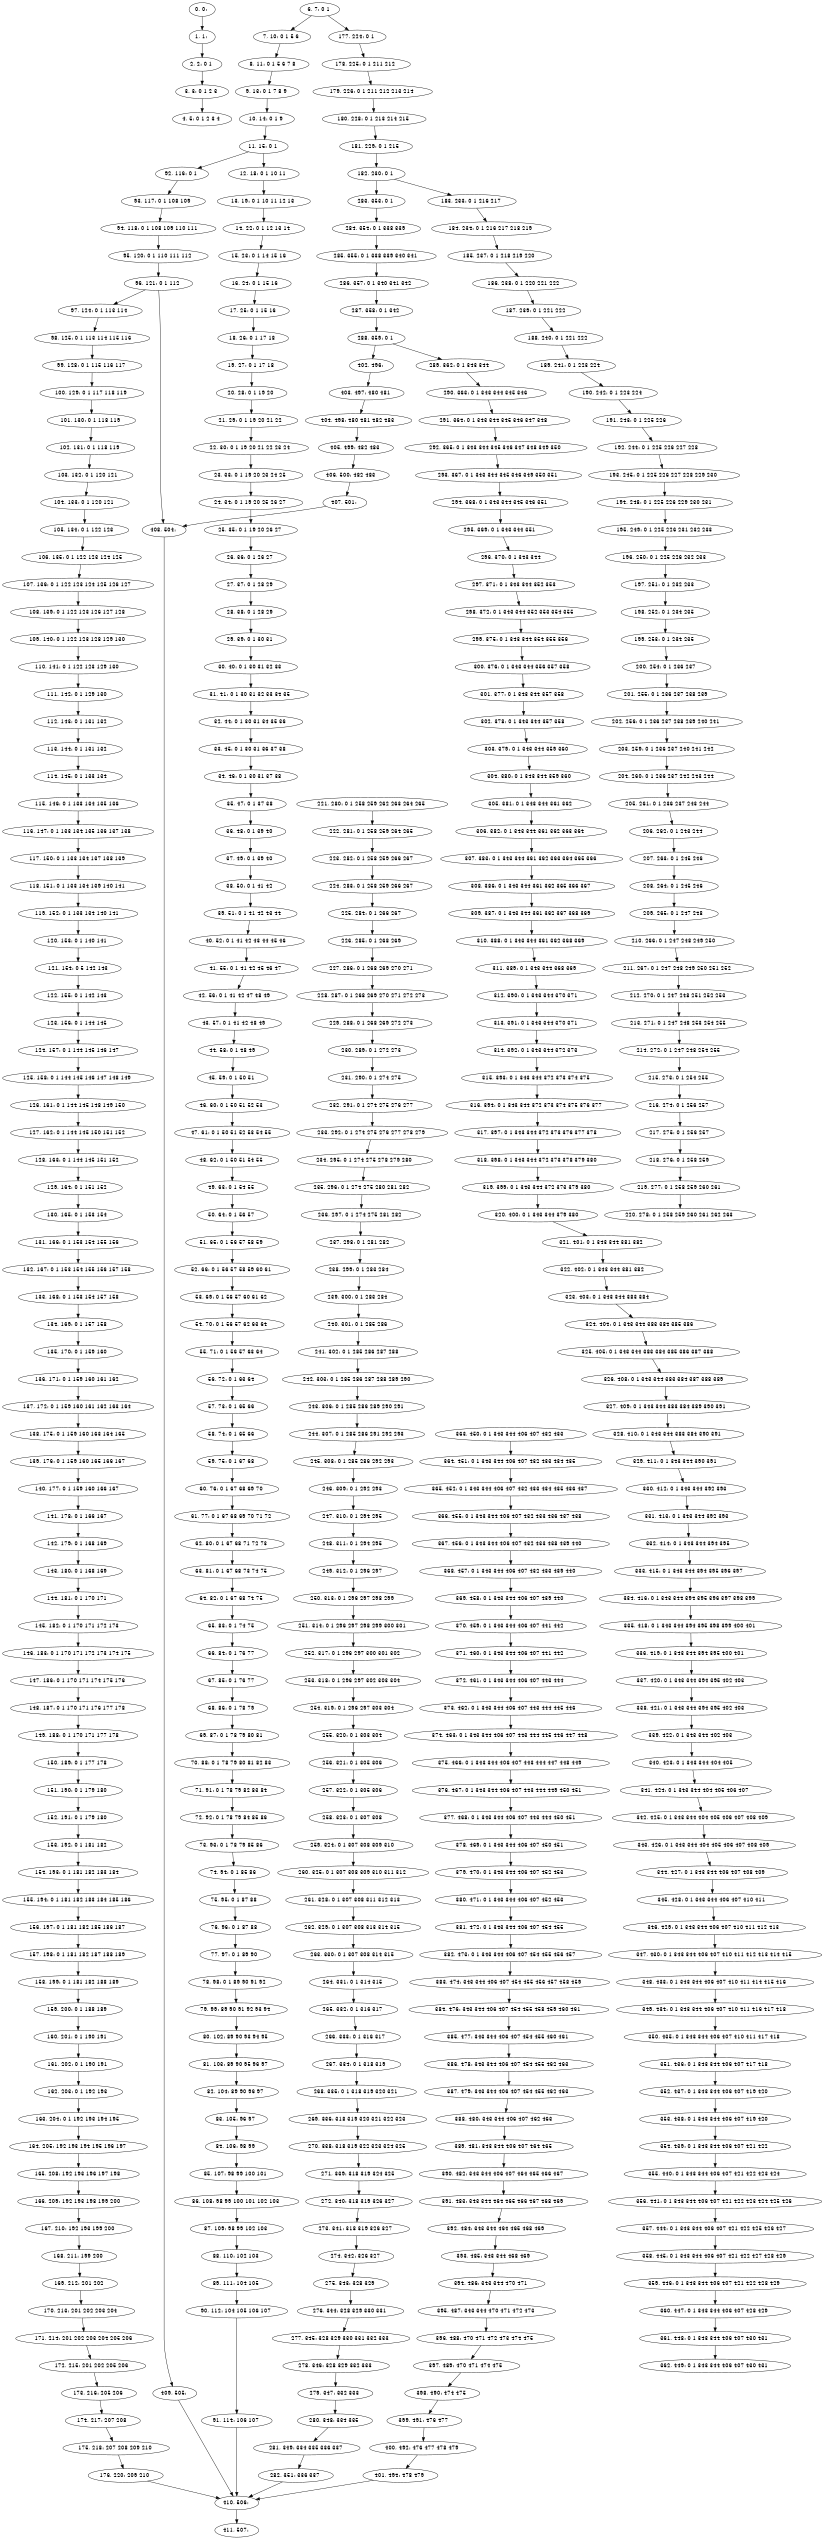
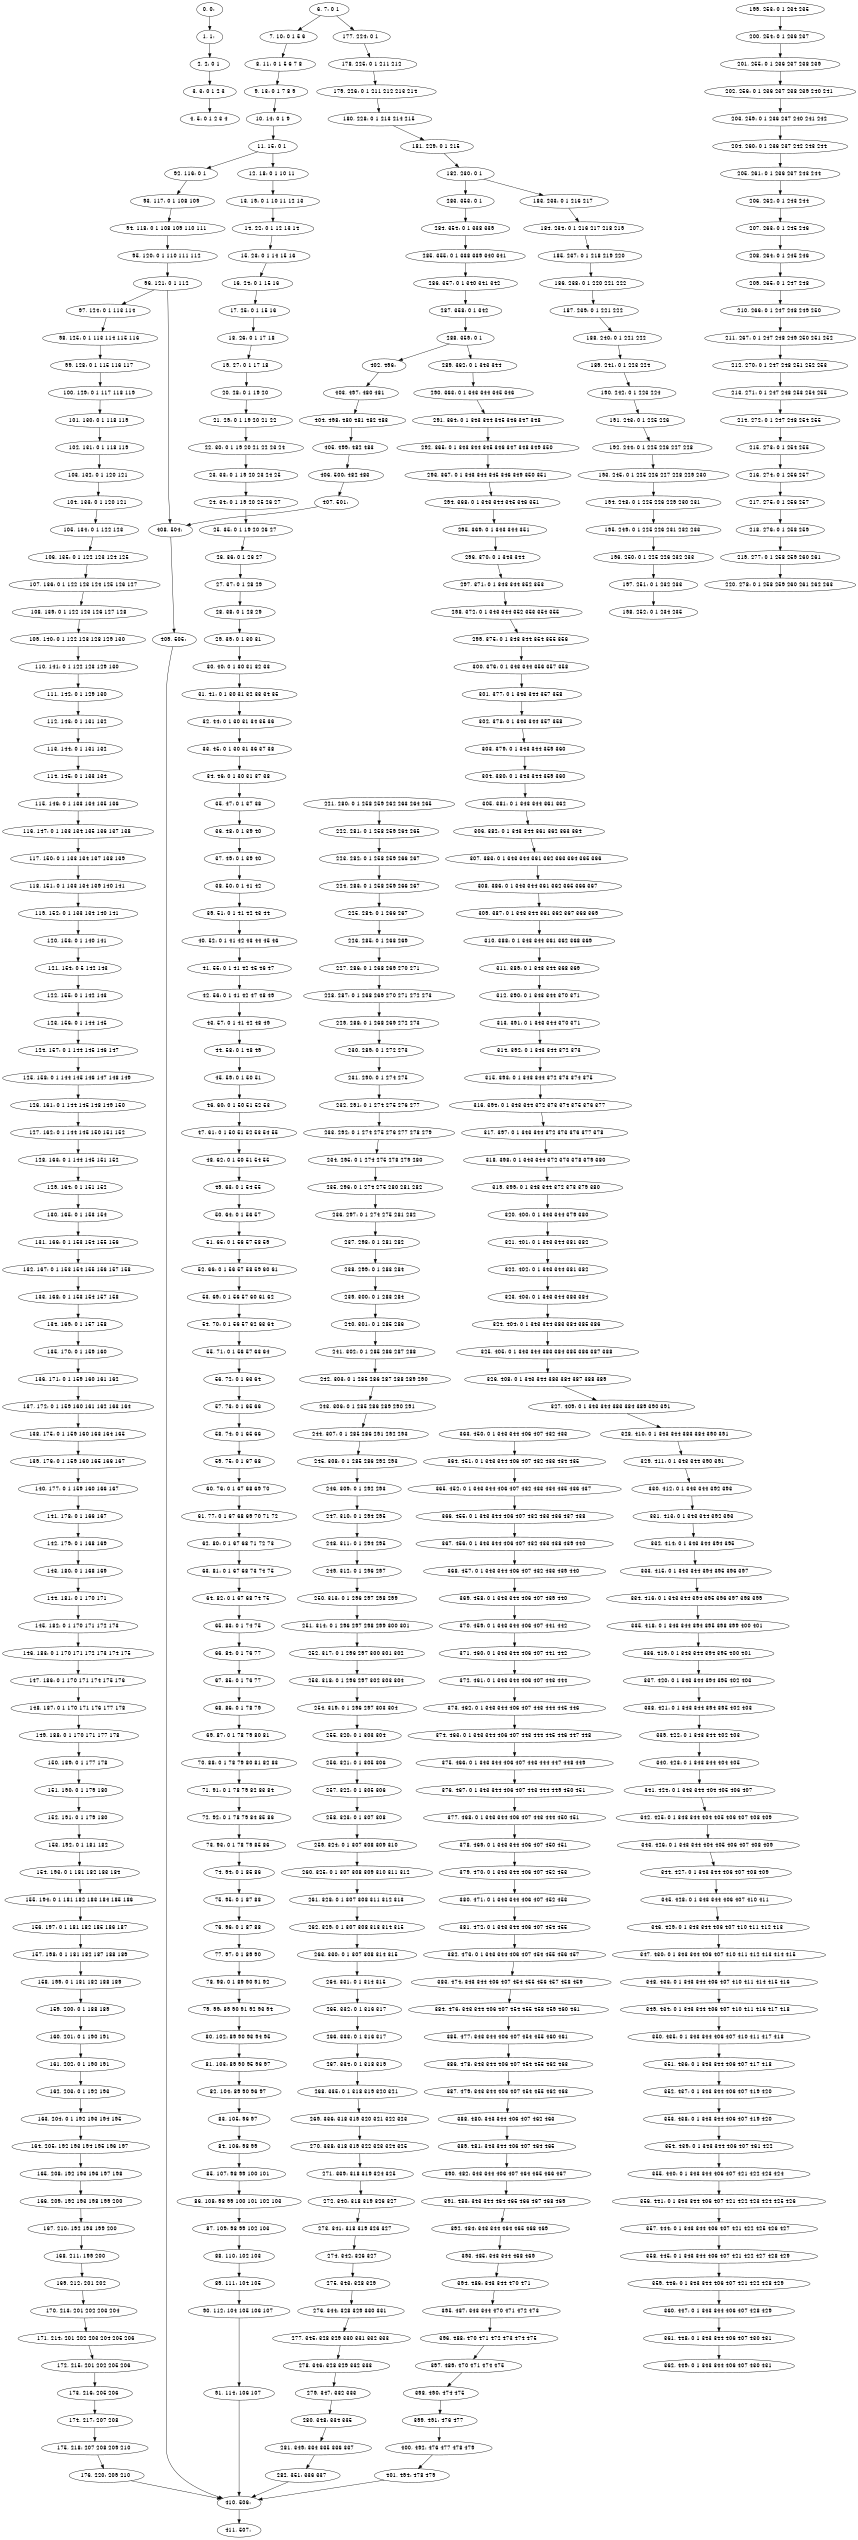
edge "198, 252: 0 1 234 235" -> "199, 253: 0 1 234 235": removed
node "354, 439: 0 1 343 344 406 407 421 422": label "354, 439: 0 1 343 344 406 407 421 422" -> "354, 439: 0 1 343 344 406 407 461 422"
